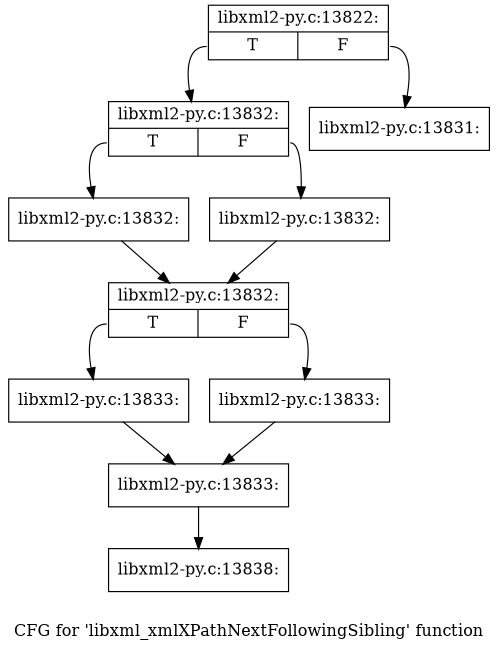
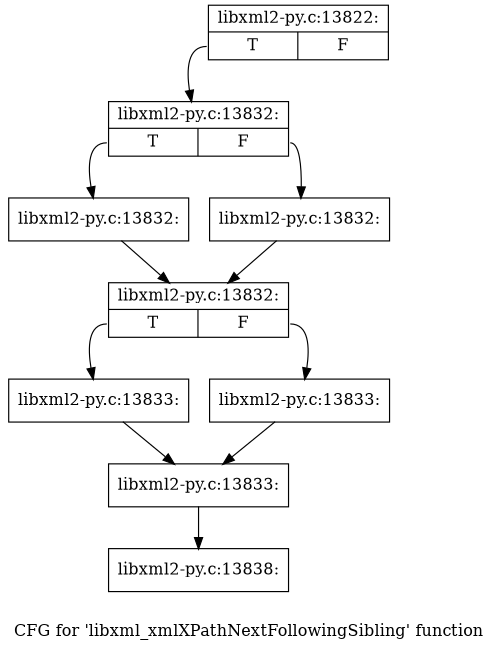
node "libxml2-py.c:13831:": removed
